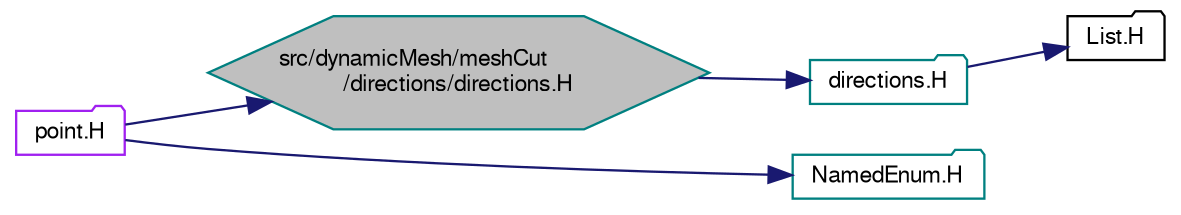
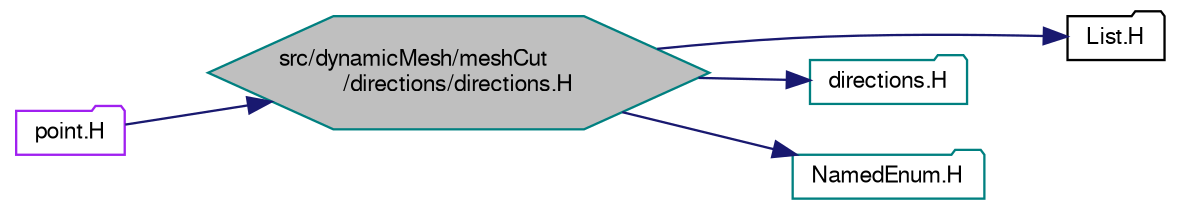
edge "directions.H" -> "List.H": now "src/dynamicMesh/meshCut /directions/directions.H" -> "List.H"
edge "point.H" -> "NamedEnum.H": now "src/dynamicMesh/meshCut /directions/directions.H" -> "NamedEnum.H"
